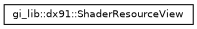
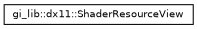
node "gi_lib::dx91::ShaderResourceView": label "gi_lib::dx91::ShaderResourceView" -> "gi_lib::dx11::ShaderResourceView"
